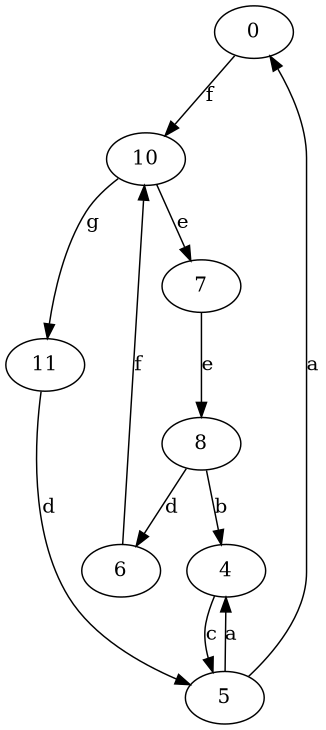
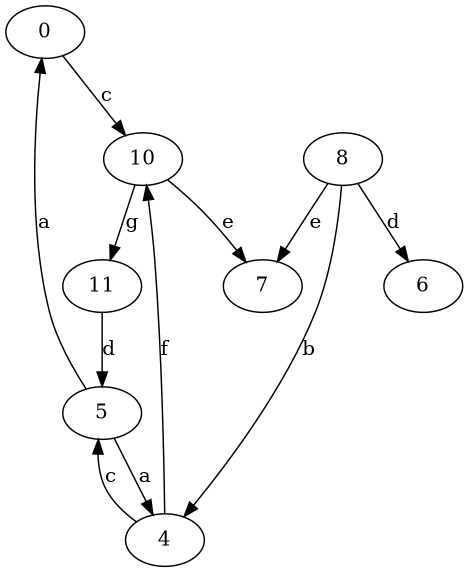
edge "0" -> "10": label "f" -> "c"
edge "7" -> "8": reversed
edge "6" -> "10": now "4" -> "10"
